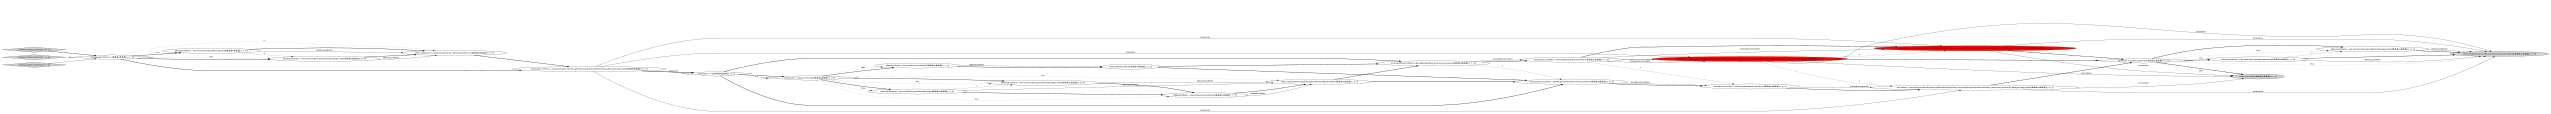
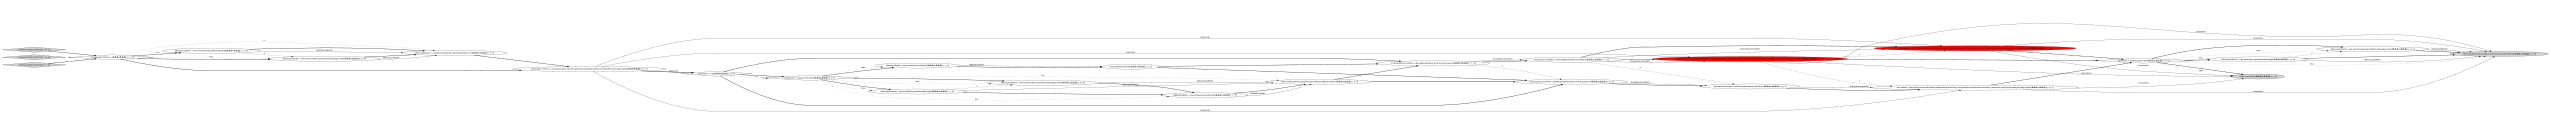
edge "createSecondPassCollector['0', '1', '0']" -> "actualGroupsToFind <= 0@@@3@@@['1', '1', '1']": style solid -> bold
